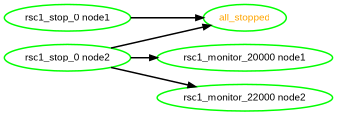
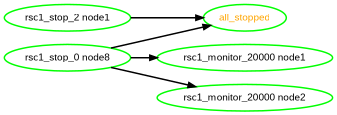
node "rsc1_stop_0 node1": label "rsc1_stop_0 node1" -> "rsc1_stop_2 node1"
node "rsc1_stop_0 node2": label "rsc1_stop_0 node2" -> "rsc1_stop_0 node8"
node "rsc1_monitor_22000 node2": label "rsc1_monitor_22000 node2" -> "rsc1_monitor_20000 node2"
